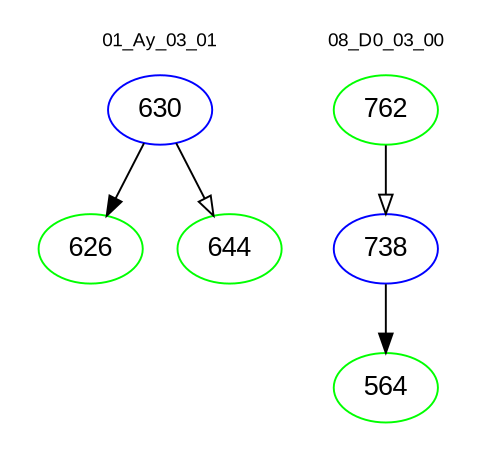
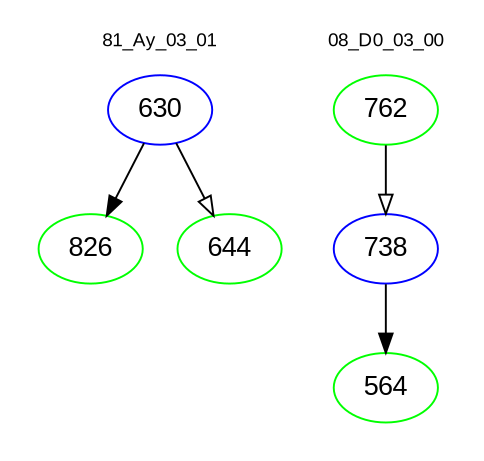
cluster "01_Ay_03_01": label "01_Ay_03_01" -> "81_Ay_03_01"
node "626": label "626" -> "826"
